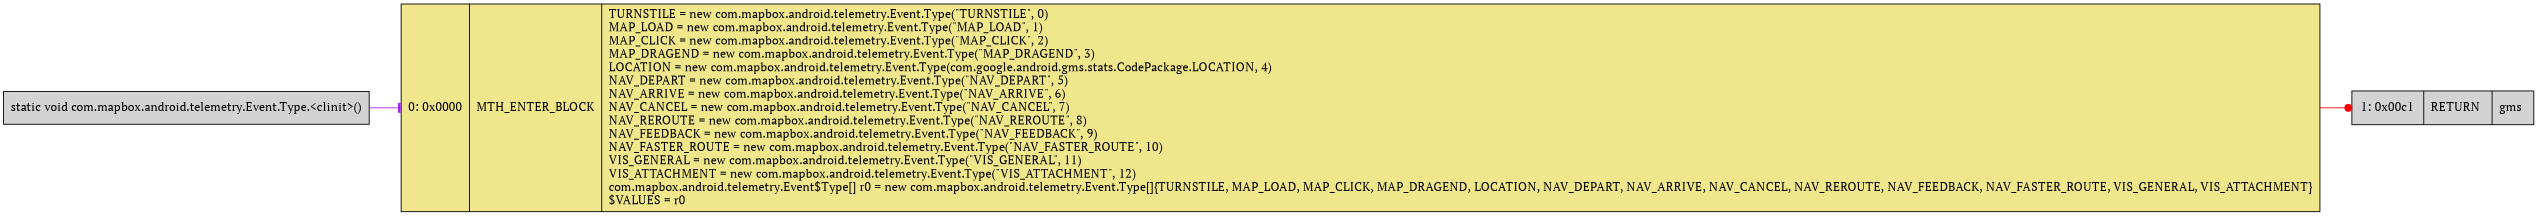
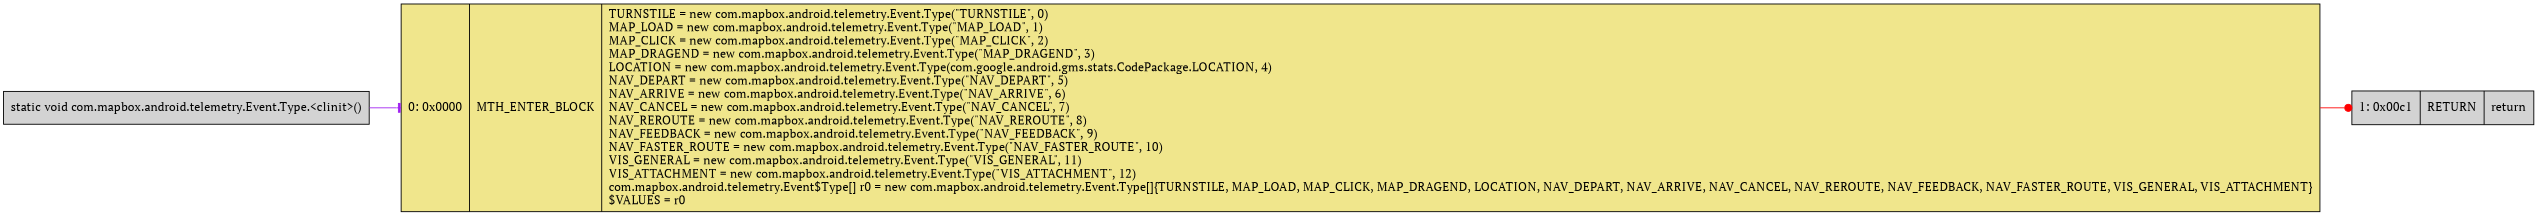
node "1: 0x00c1": text "gms" -> "return"
